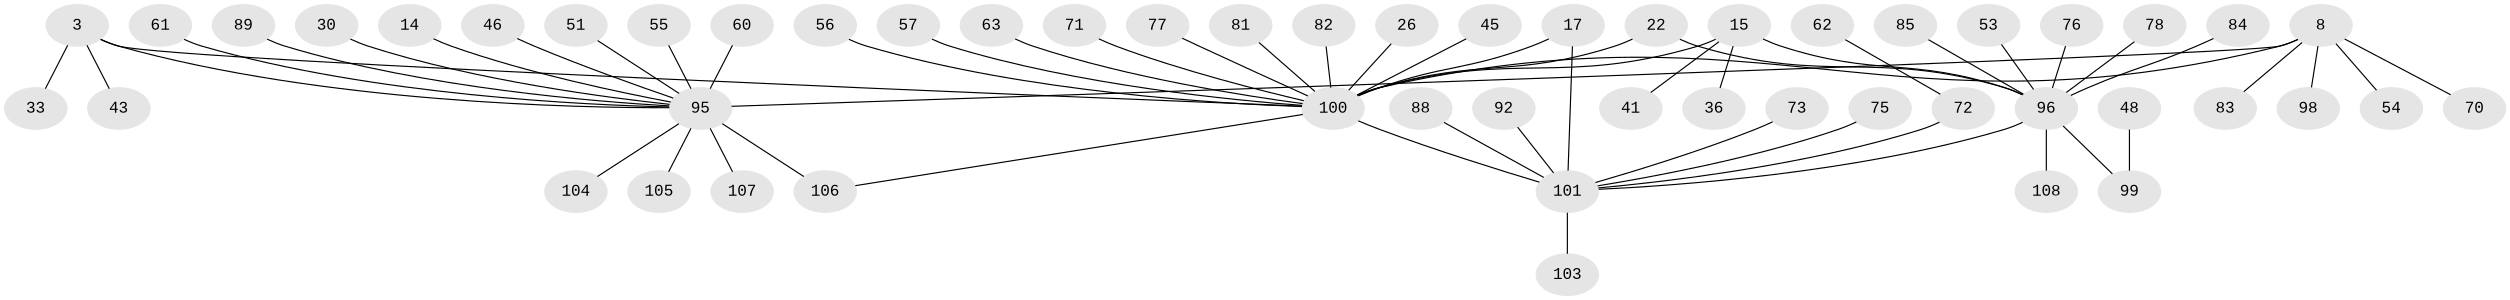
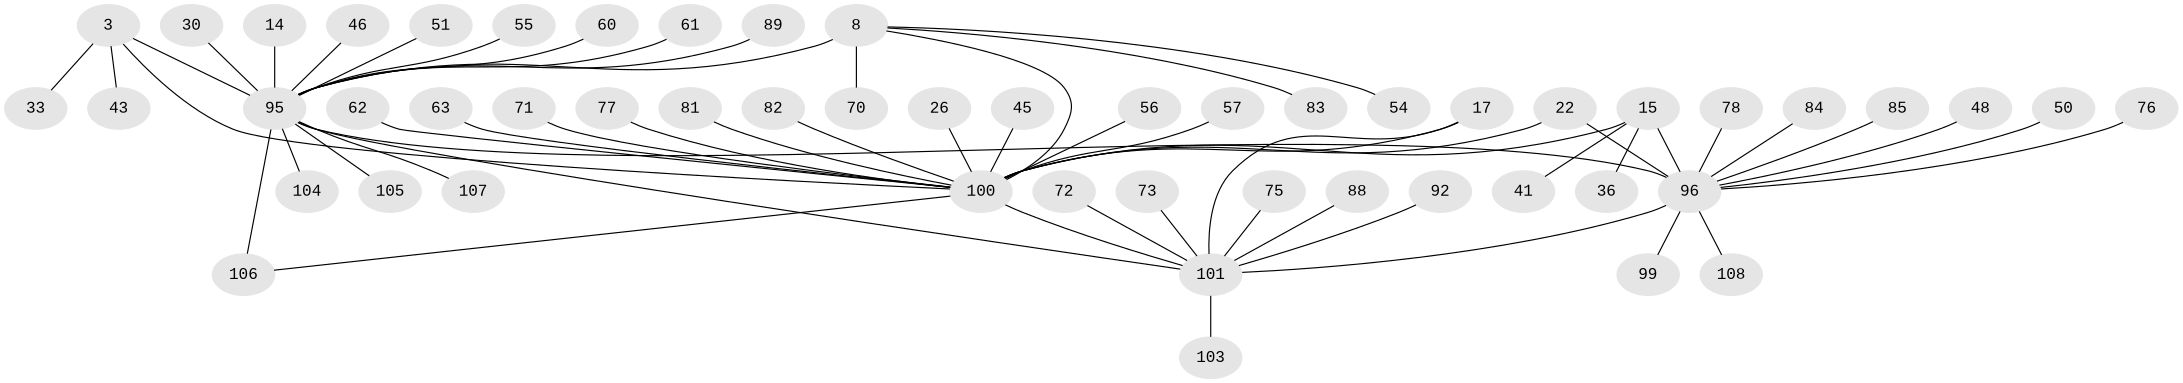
node "53": label "53" -> "50"
edge "62" -- "72": now "62" -- "100"
node "98": removed
edge "95" -- "96": added
edge "48" -- "99": now "48" -- "96"
edge "95" -- "101": added
